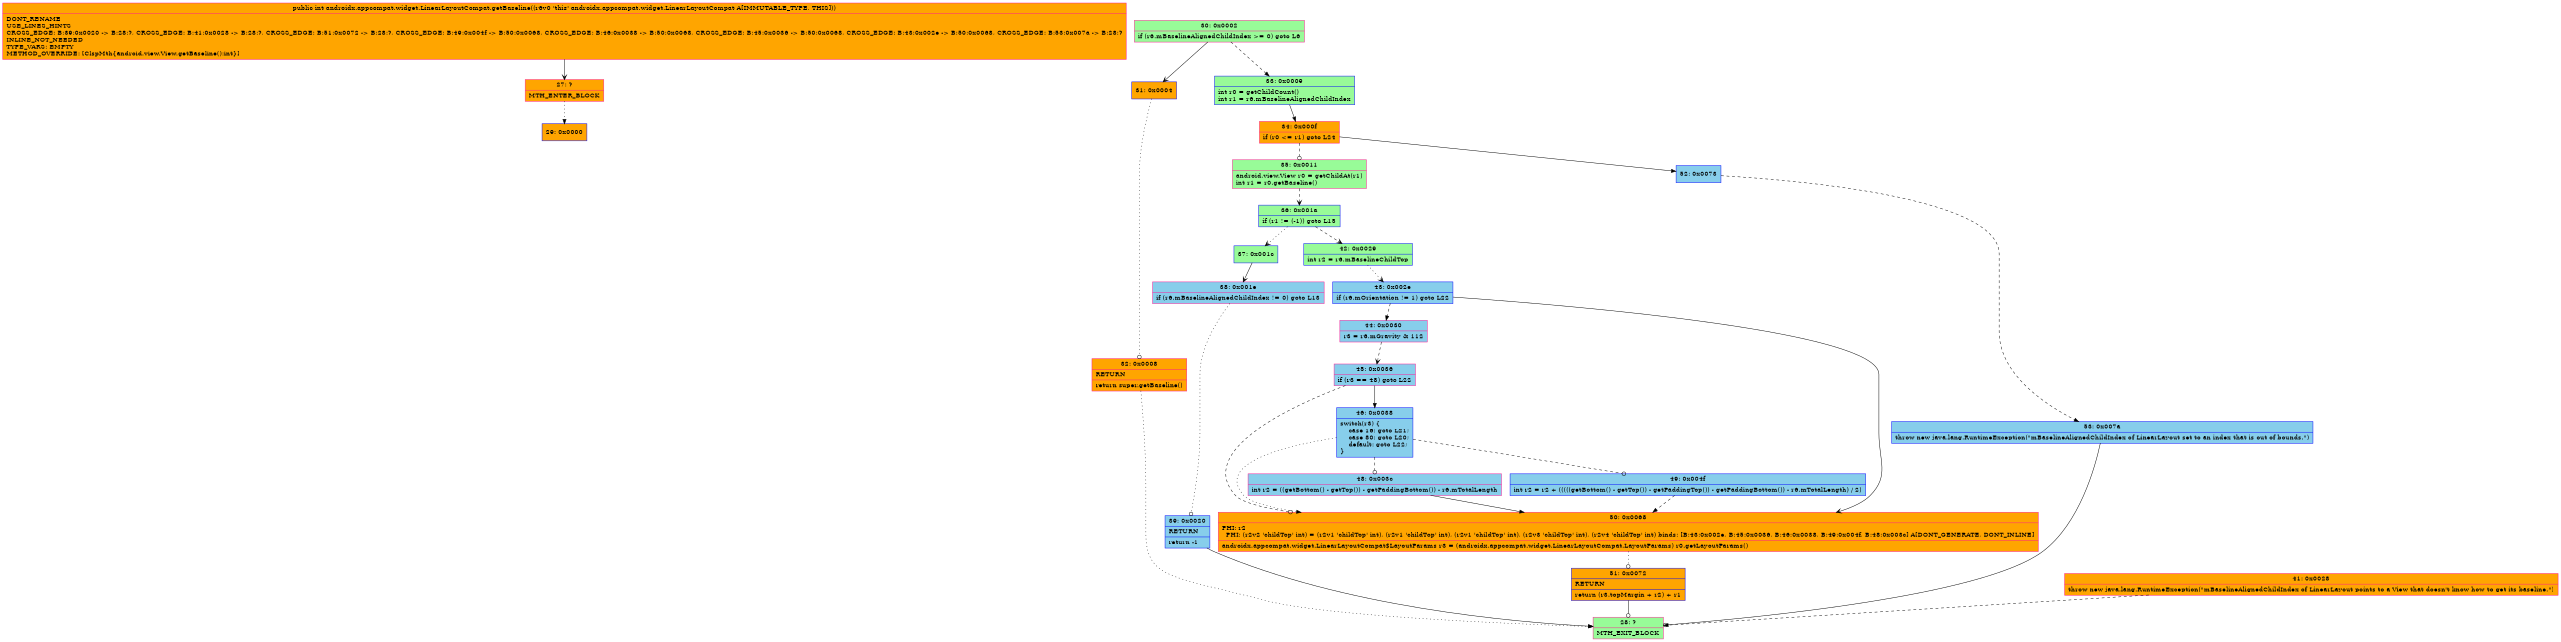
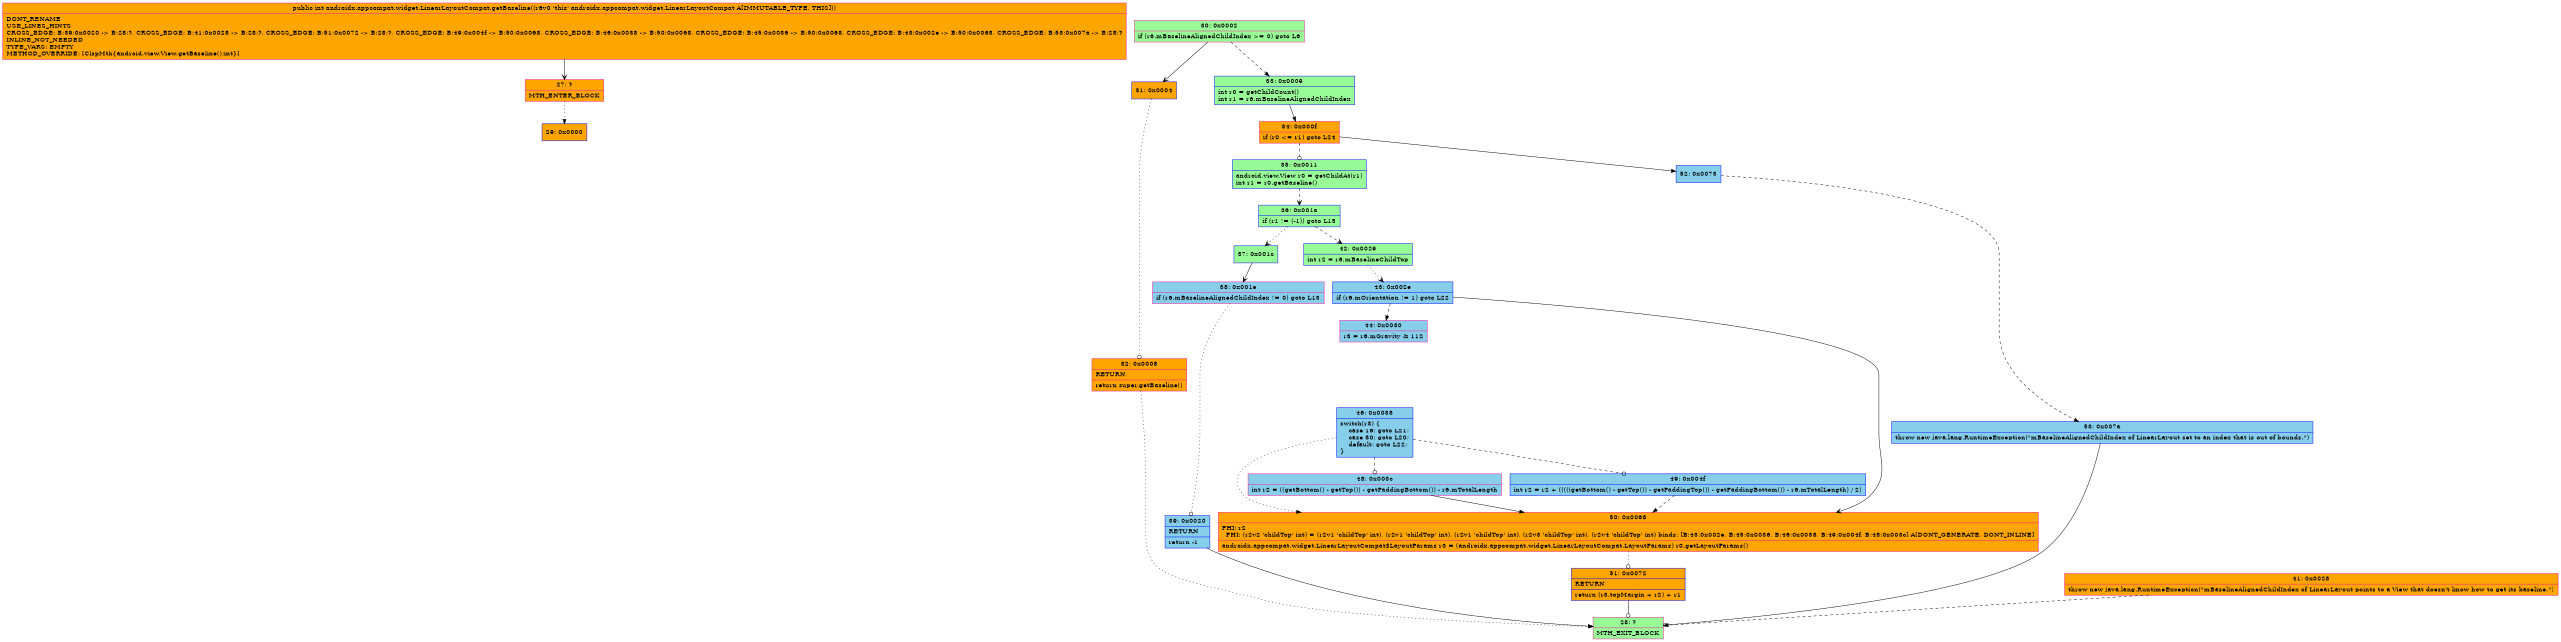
node "35: 0x0011": color deeppink -> blue
node "45: 0x0036": removed
